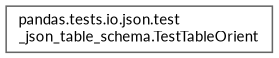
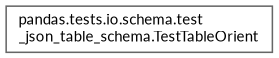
node "pandas.tests.io.json.test _json_table_schema.TestTableOrient": label "pandas.tests.io.json.test _json_table_schema.TestTableOrient" -> "pandas.tests.io.schema.test _json_table_schema.TestTableOrient"
